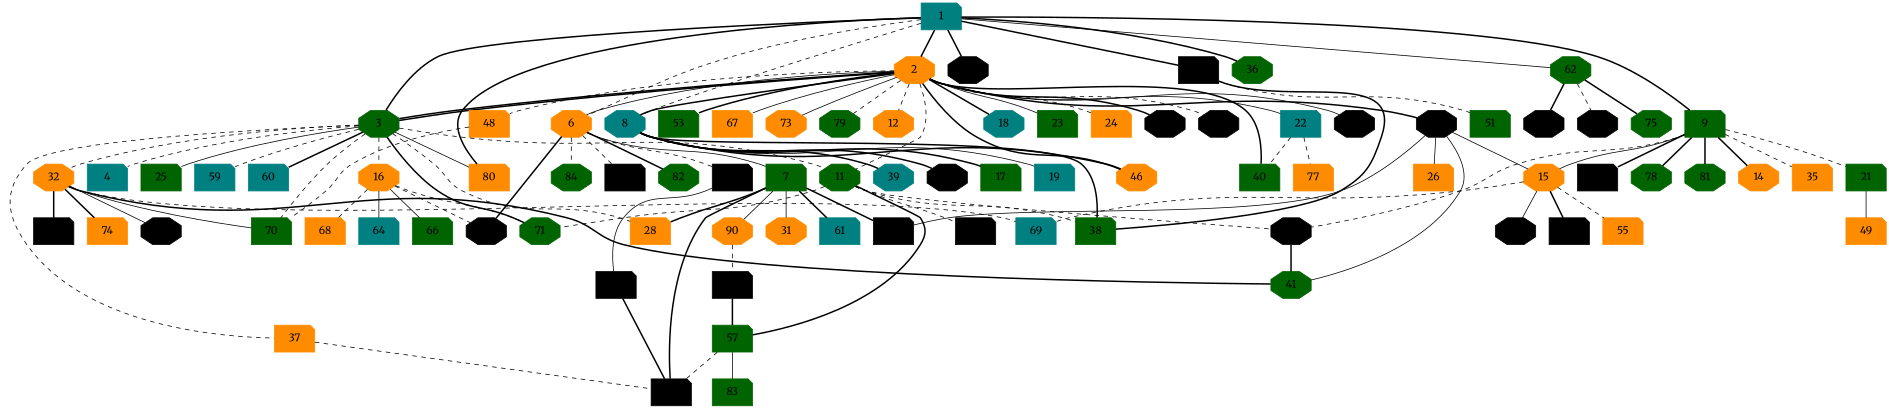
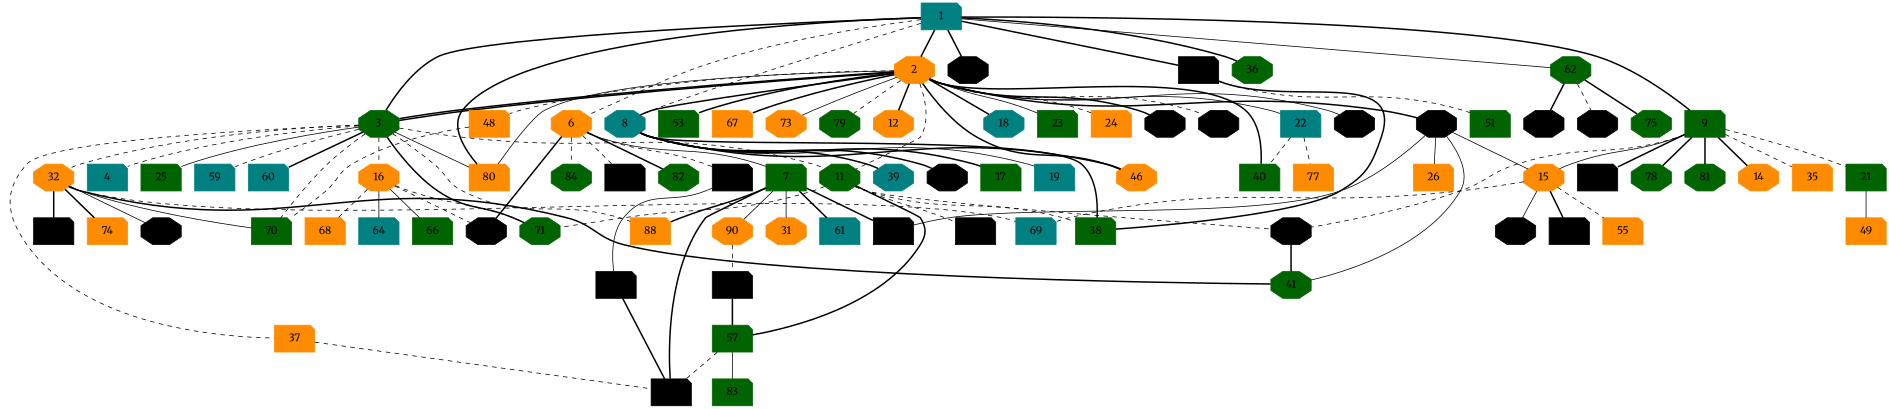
edge "2" -- "67": style solid -> bold
edge "2" -- "6": now "2" -- "80"
edge "2" -- "12": style dashed -> bold
node "28": label "28" -> "88"
